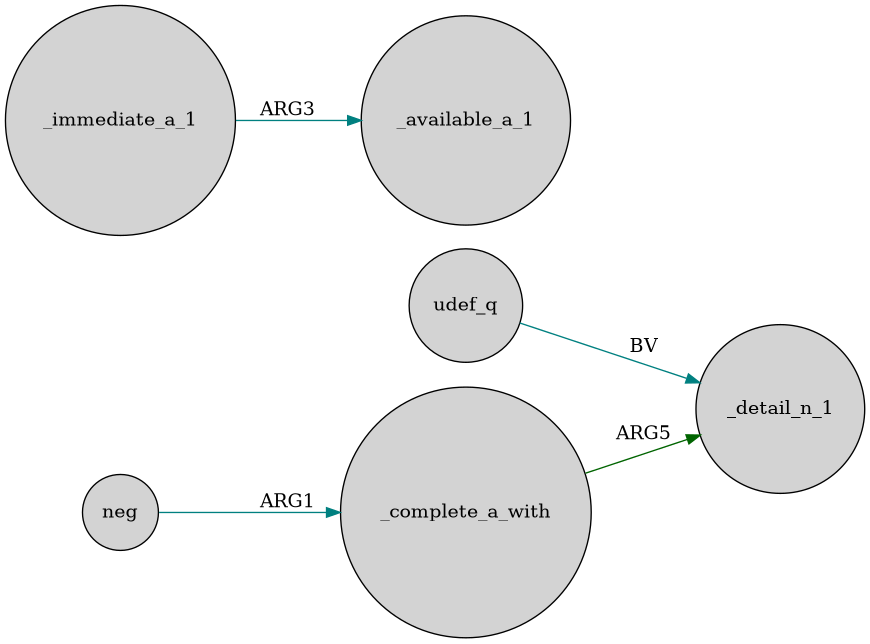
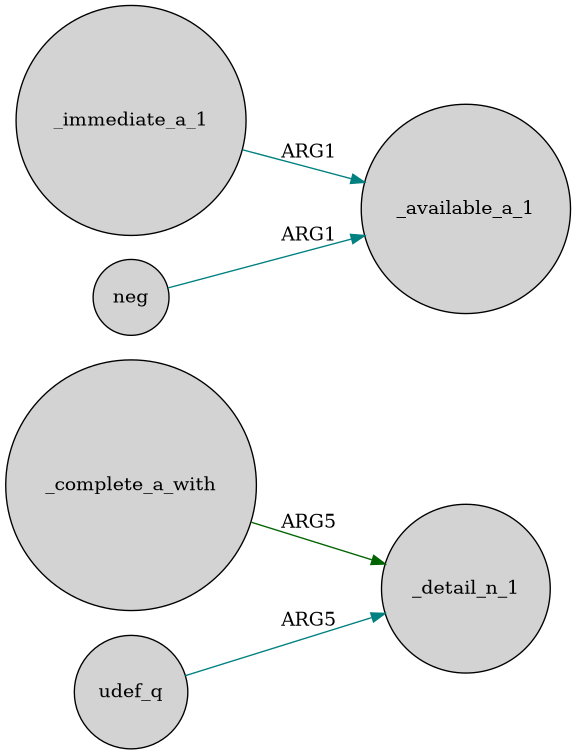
edge "_immediate_a_1" -> "_available_a_1": label "ARG3" -> "ARG1"
edge "udef_q" -> "_detail_n_1": label "BV" -> "ARG5"
edge "neg" -> "_complete_a_with": now "neg" -> "_available_a_1"
